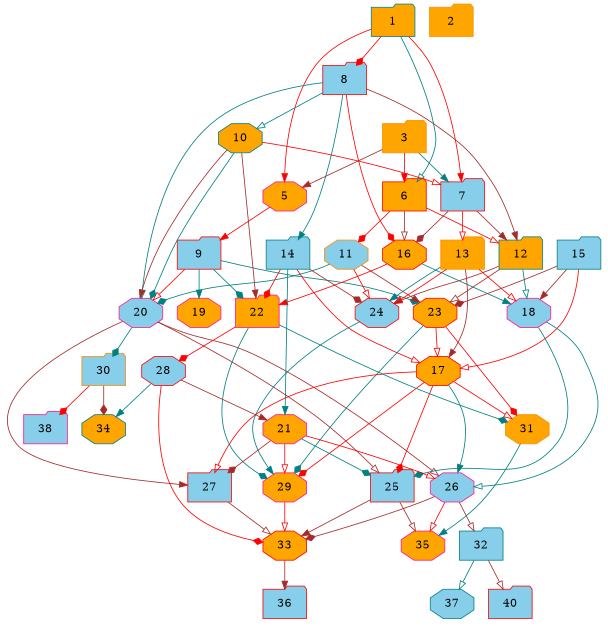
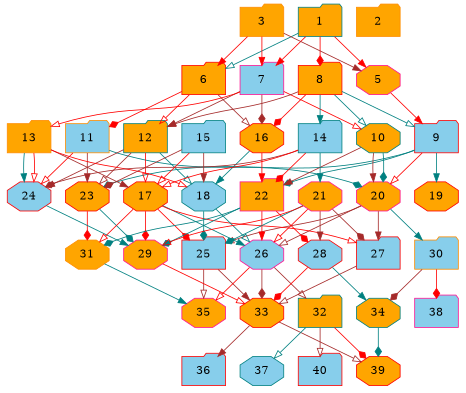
node "8": fillcolor skyblue -> orange
edge "8" -> "20": now "8" -> "9"
edge "10" -> "7": reversed
edge "3" -> "7": color teal -> red
node "7": color red -> deeppink
edge "22" -> "26": added
node "11": shape octagon -> folder
node "20": fillcolor skyblue -> orange
node "19": color deeppink -> red
node "18": color deeppink -> teal
edge "20" -> "30": arrowhead diamond -> normal
edge "23" -> "17": now "12" -> "17"
node "39": added
edge "28" -> "21": reversed
node "32": fillcolor skyblue -> orange
